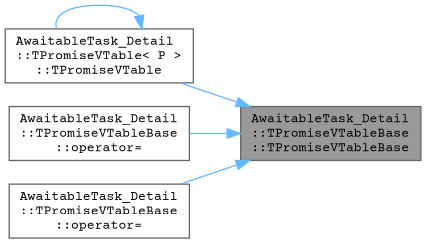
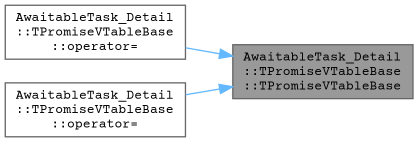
node "AwaitableTask_Detail ::TPromiseVTable< P > ::TPromiseVTable": removed
